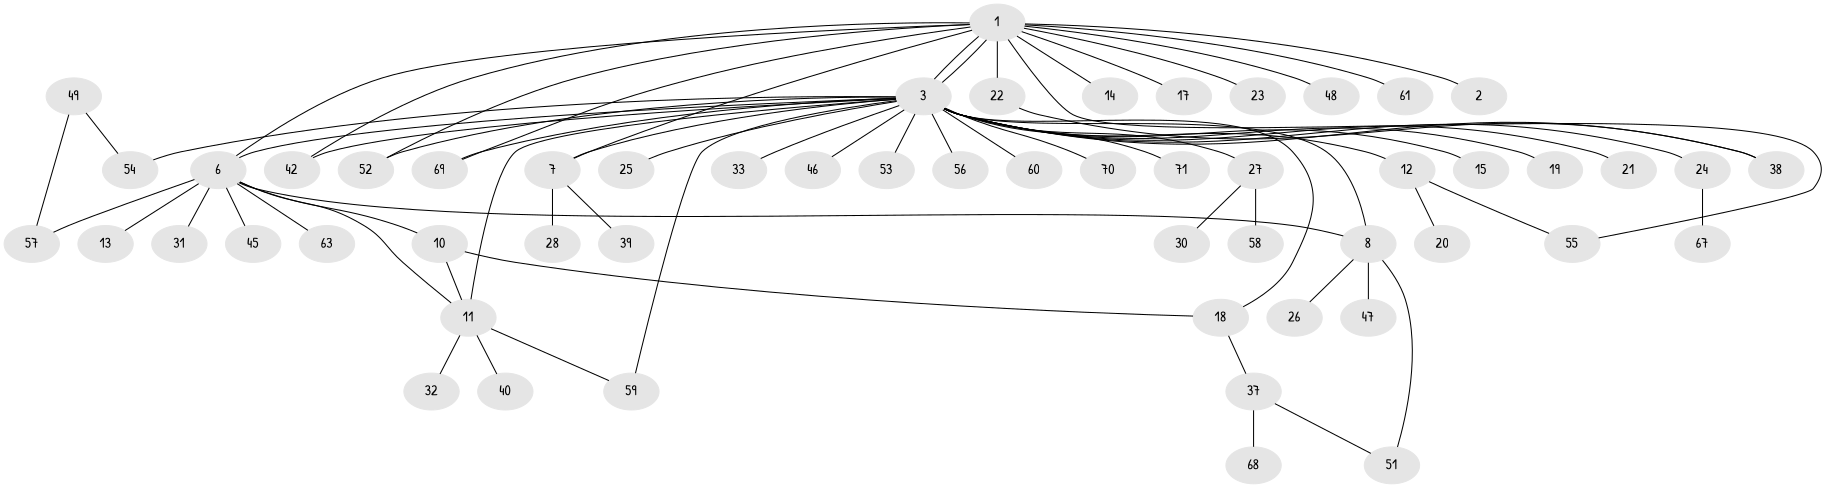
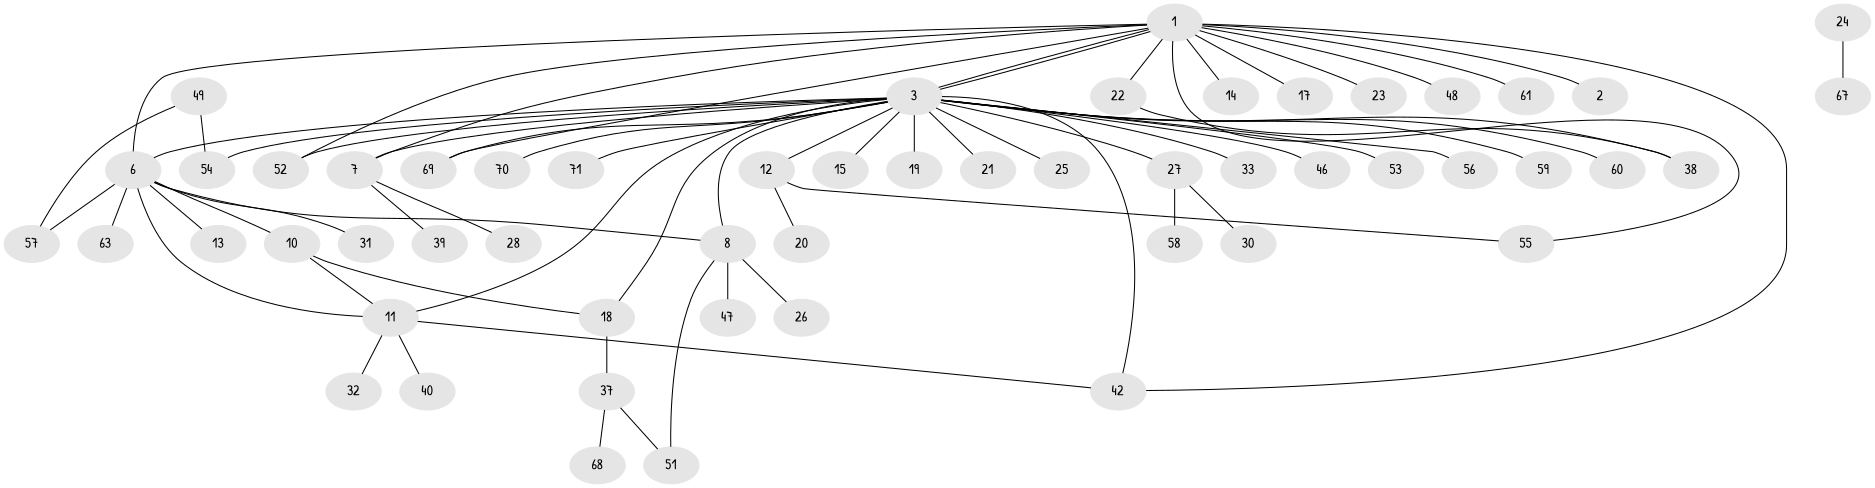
edge "3" -- "24": removed
node "45": removed
edge "11" -- "59": now "11" -- "42"
